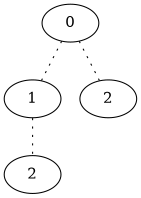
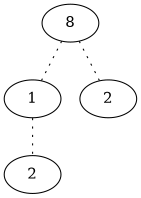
node "0": label "0" -> "8"
